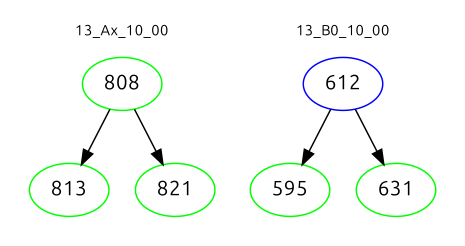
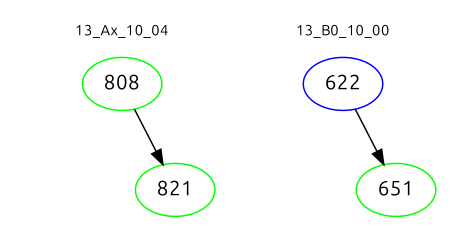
cluster "13_Ax_10_00": label "13_Ax_10_00" -> "13_Ax_10_04"
node "612": label "612" -> "622"
node "813": removed
node "595": removed
node "631": label "631" -> "651"
